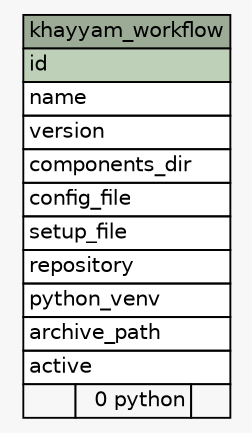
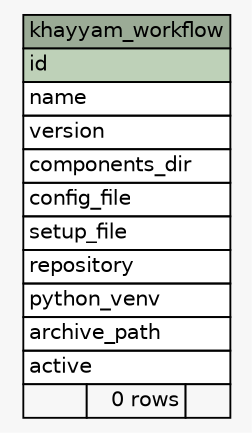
node "khayyam_workflow": text "0 python" -> "0 rows"
